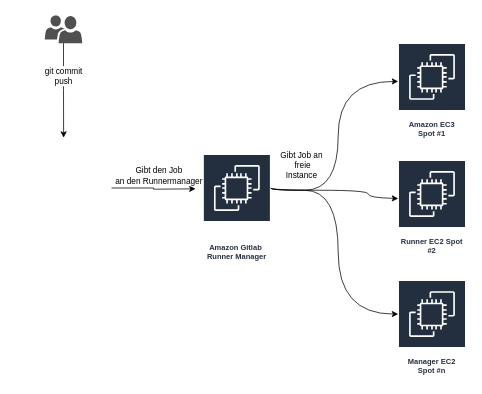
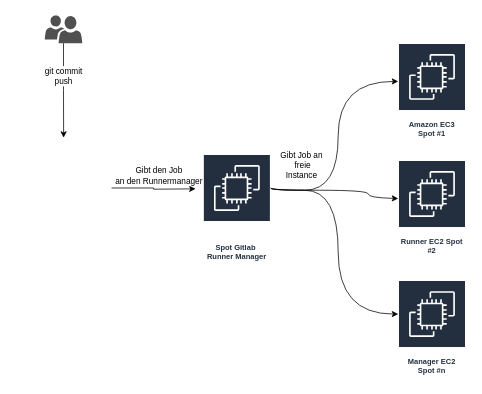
node "Amazon Gitlab Runner Manager": label "Amazon Gitlab Runner Manager" -> "Spot Gitlab Runner Manager"
